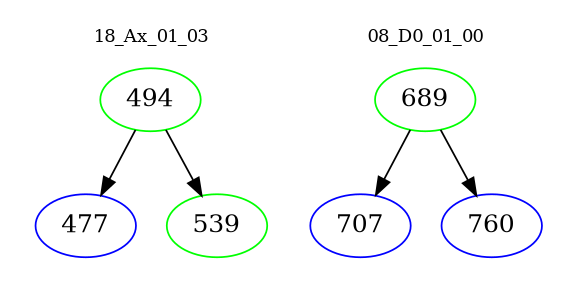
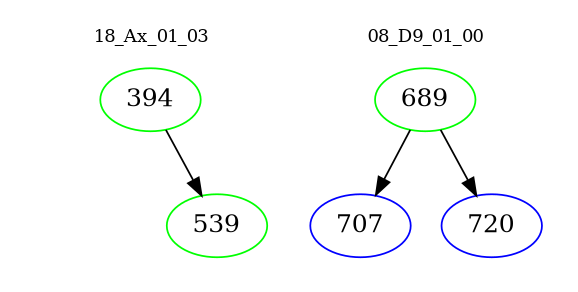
cluster "08_D0_01_00": label "08_D0_01_00" -> "08_D9_01_00"
node "494": label "494" -> "394"
node "477": removed
node "760": label "760" -> "720"
